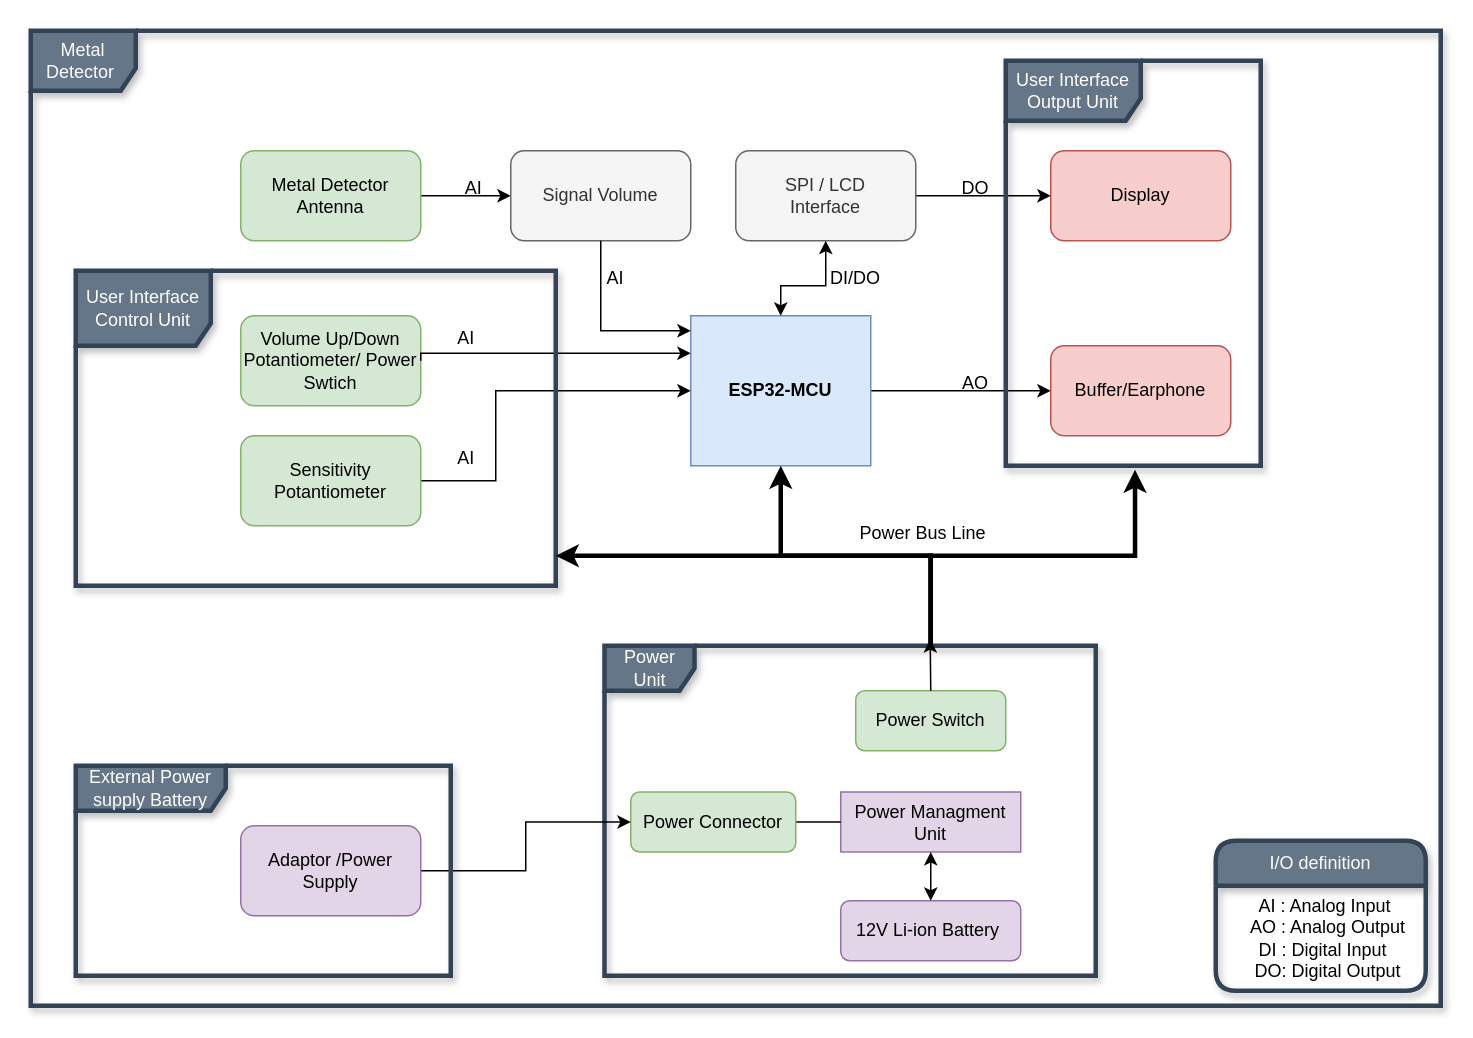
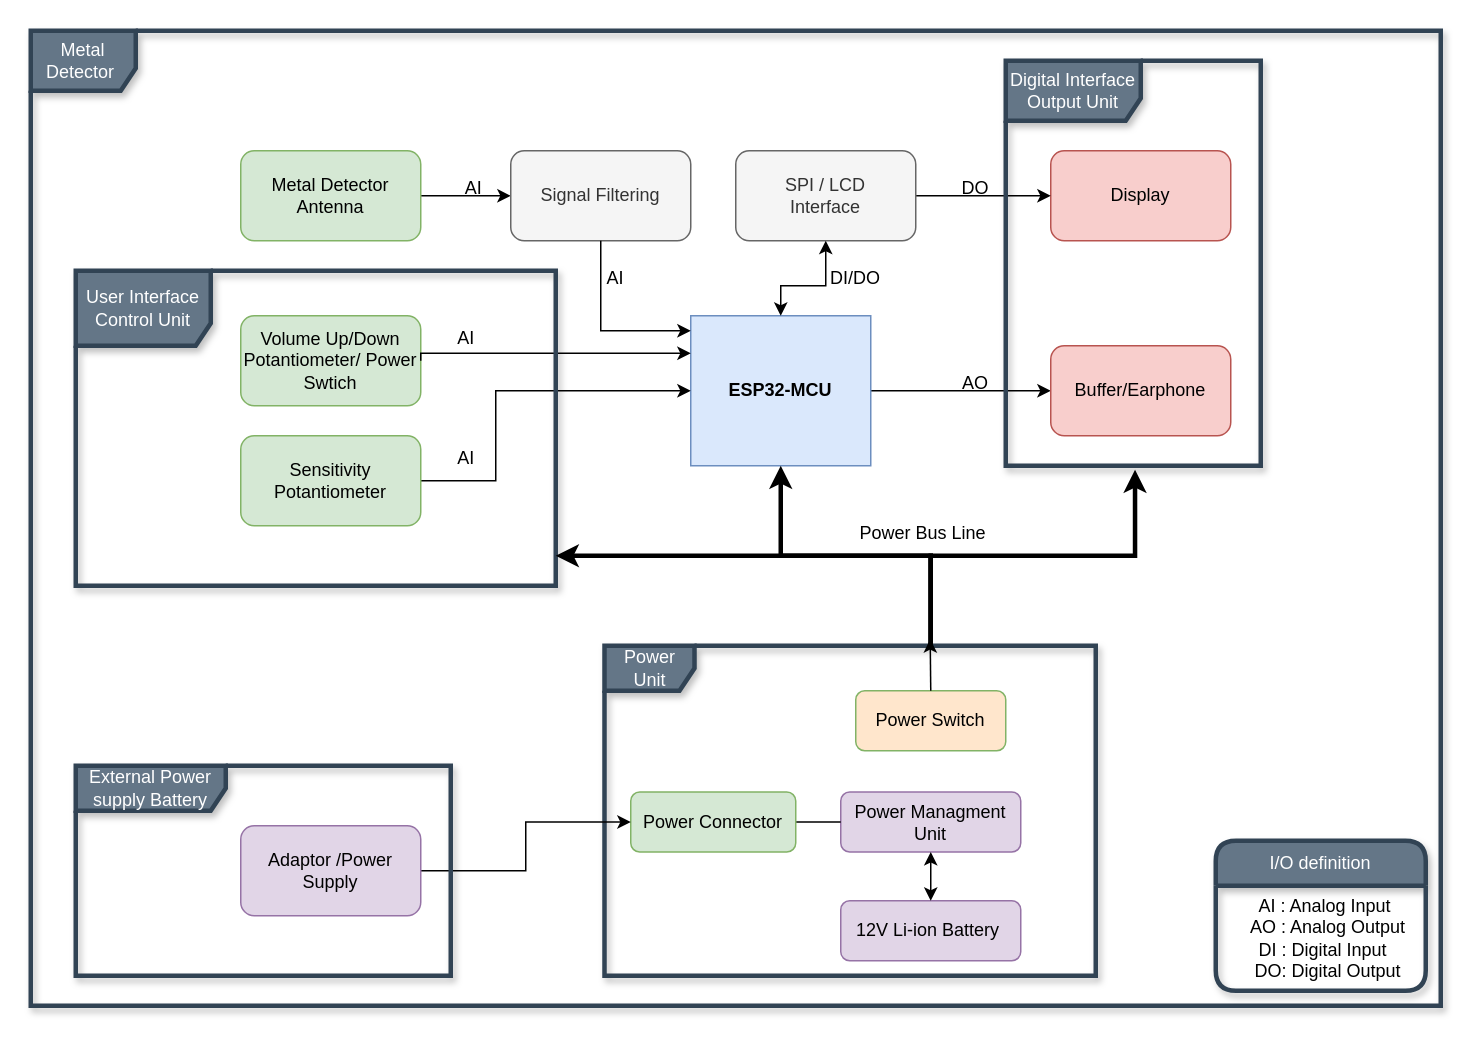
node "User Interface Output Unit": label "User Interface Output Unit" -> "Digital Interface Output Unit"
node "Signal Volume": label "Signal Volume" -> "Signal Filtering"
node "Power Switch": fillcolor #d5e8d4 -> #ffe6cc
node "Power Managment Unit": shape rectangle -> rounded rectangle
